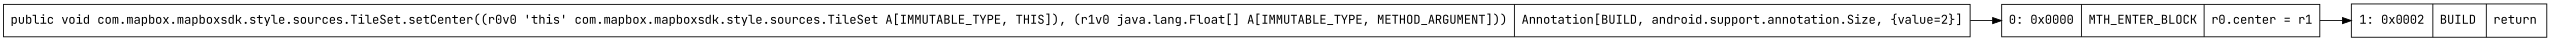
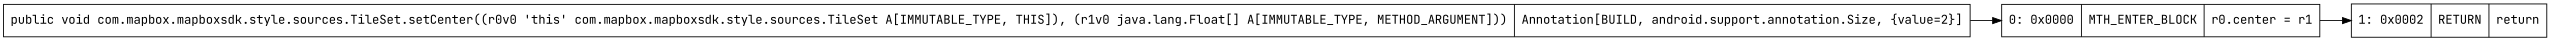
node "1: 0x0002": text "BUILD" -> "RETURN"
